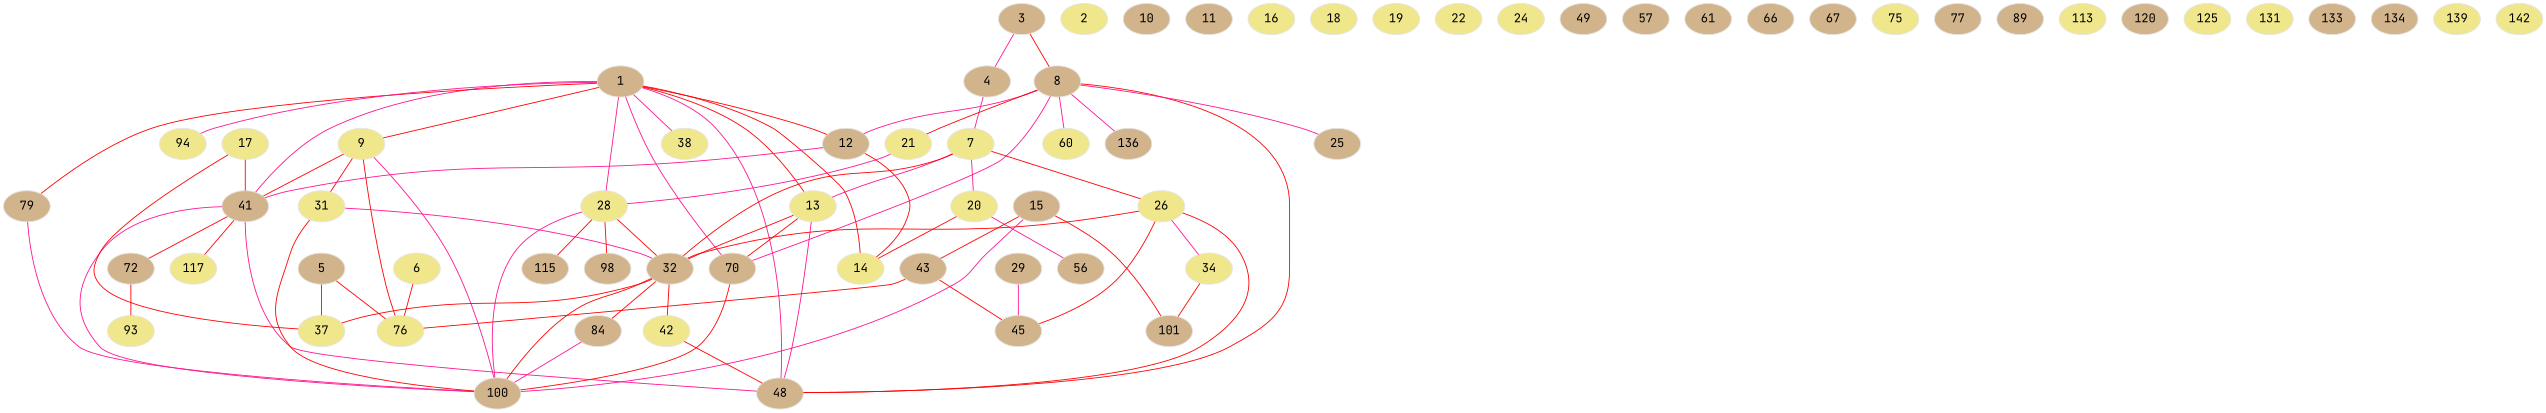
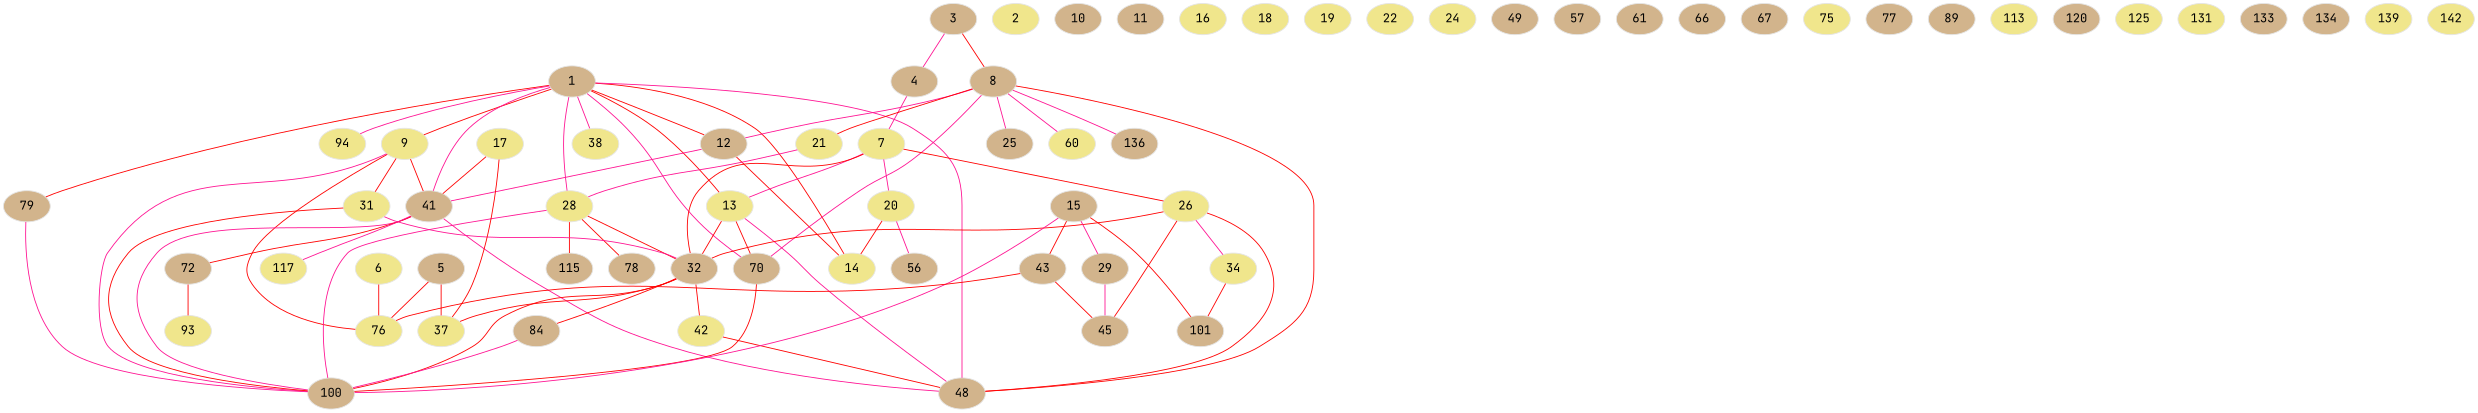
edge "41" -- "117": color red -> deeppink
edge "15" -- "29": added
node "98": label "98" -> "78"
